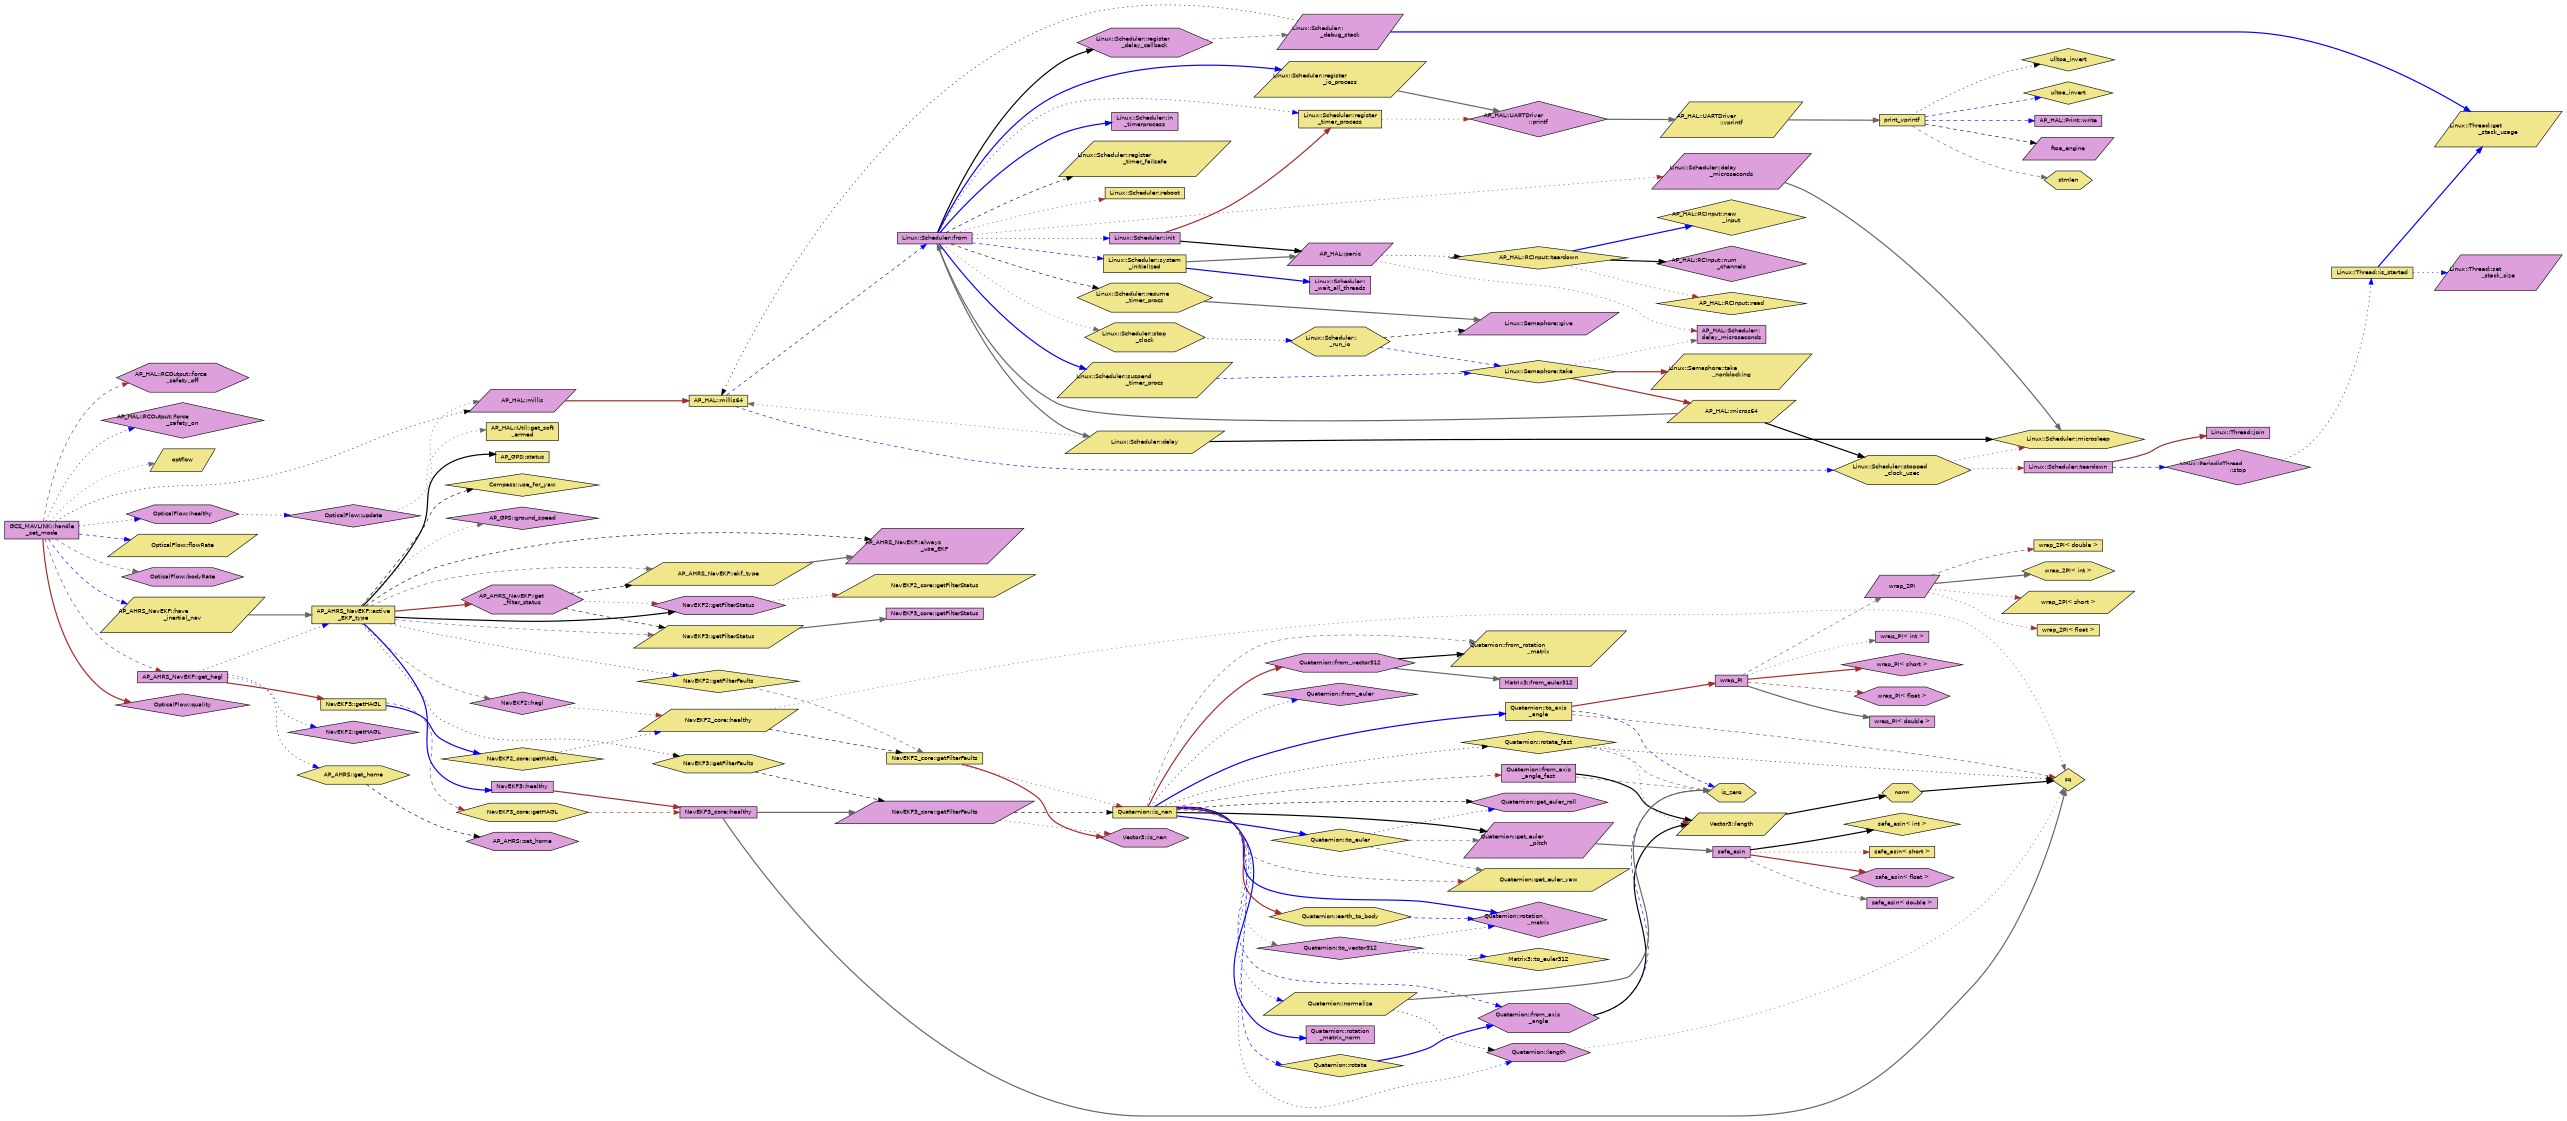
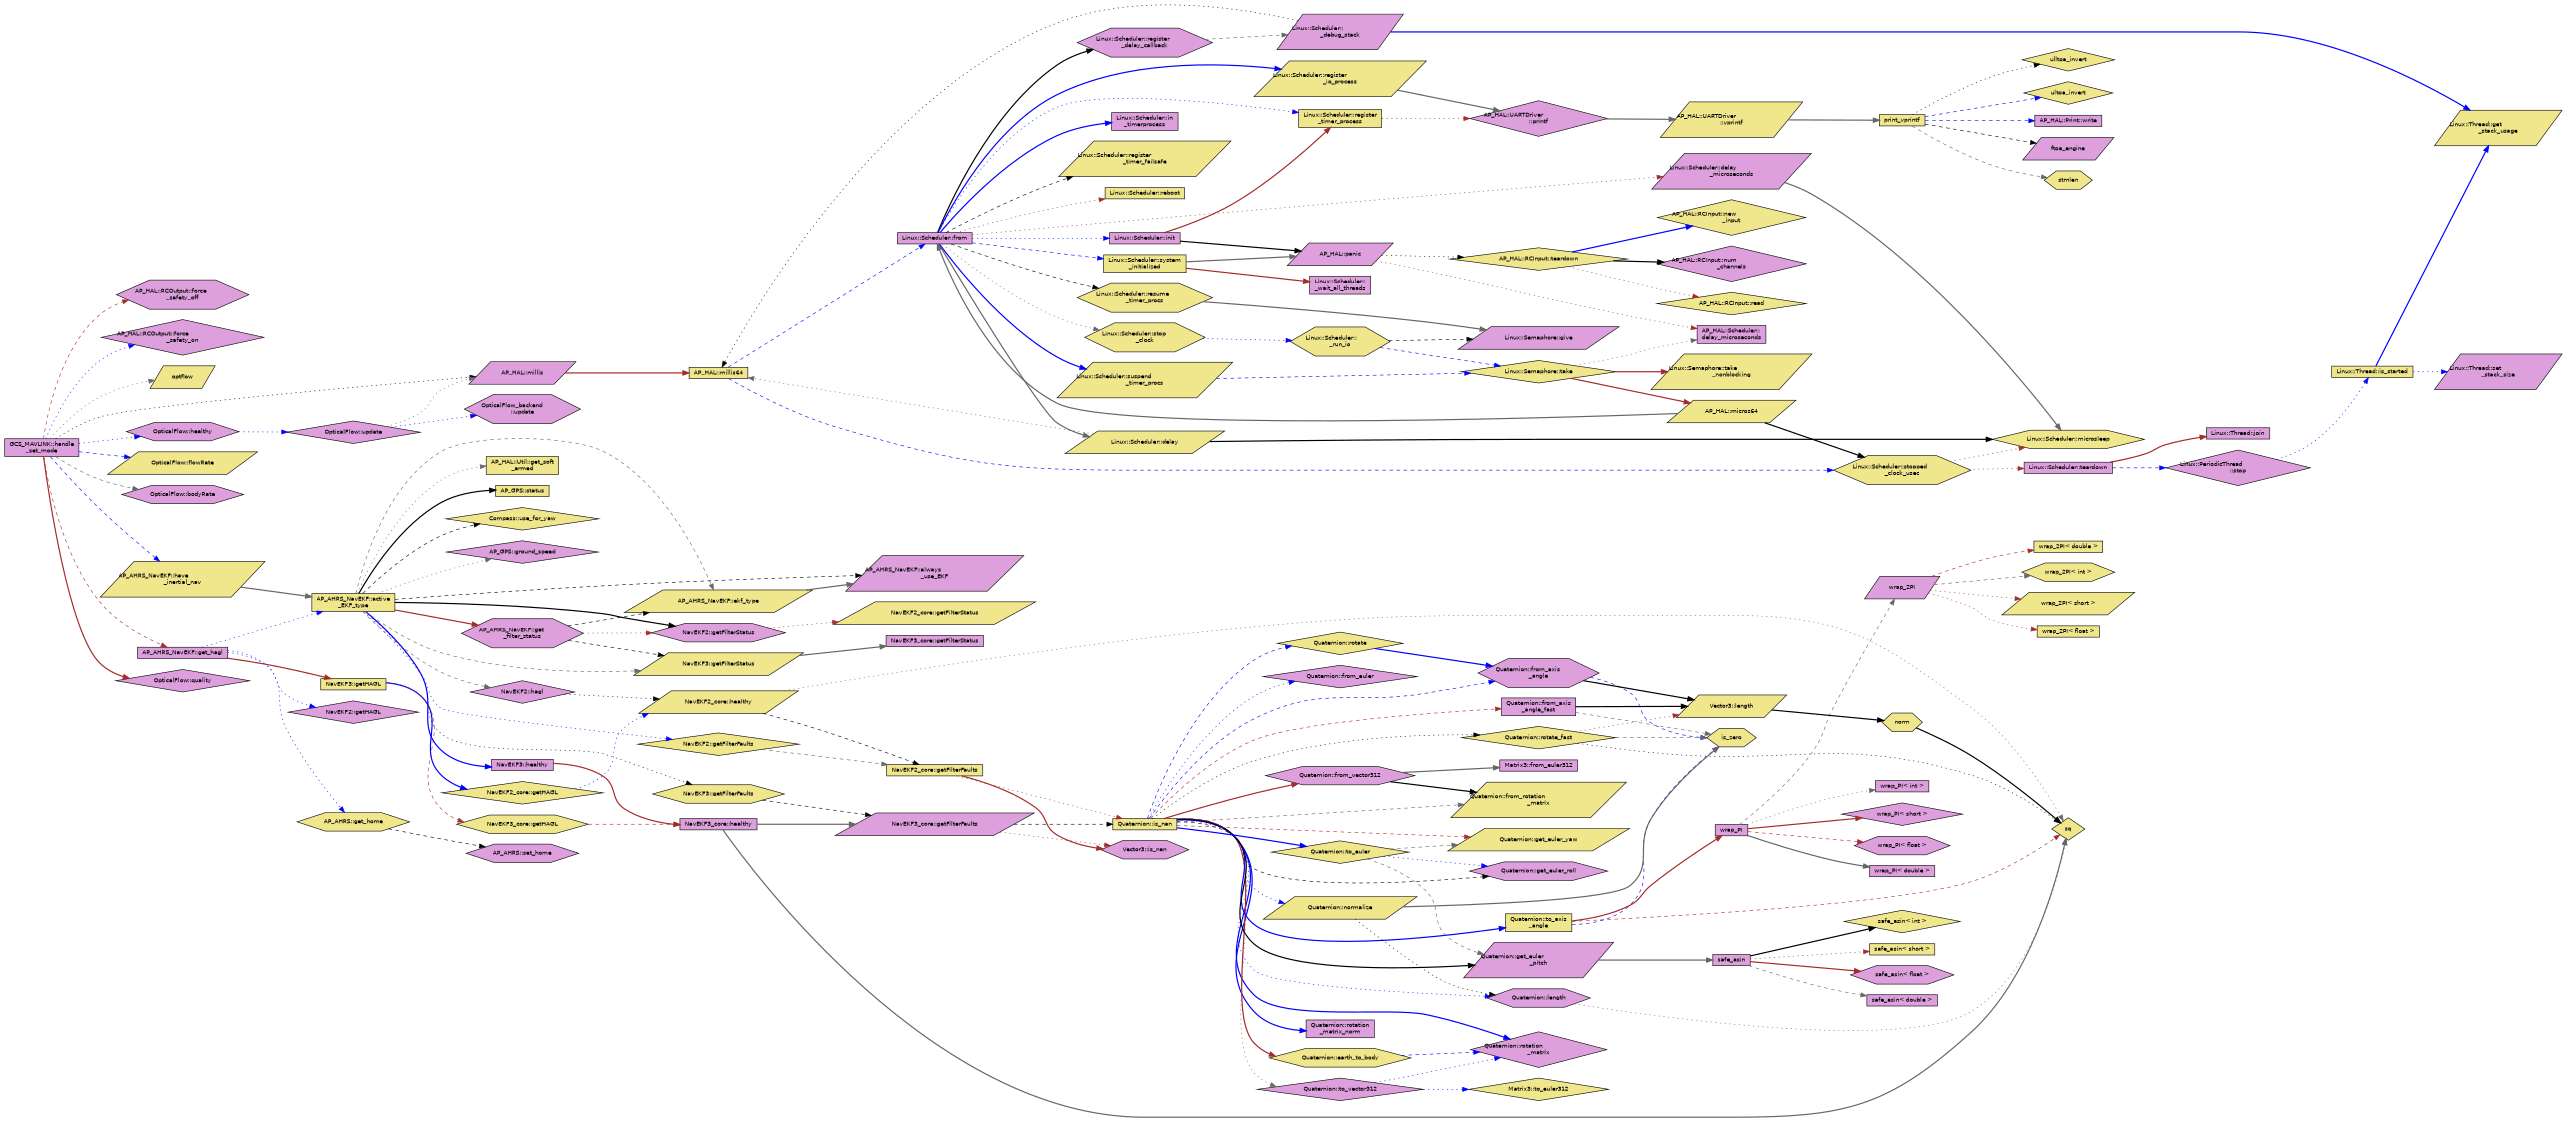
edge "Linux::Scheduler::system _initialized" -> "Linux::Scheduler:: _wait_all_threads": color blue -> brown
node "OpticalFlow_backend ::update": added
edge "wrap_2PI" -> "wrap_2PI< int >": style bold -> dashed
edge "NavEKF2::hagl" -> "NavEKF2_core::healthy": color brown -> black
